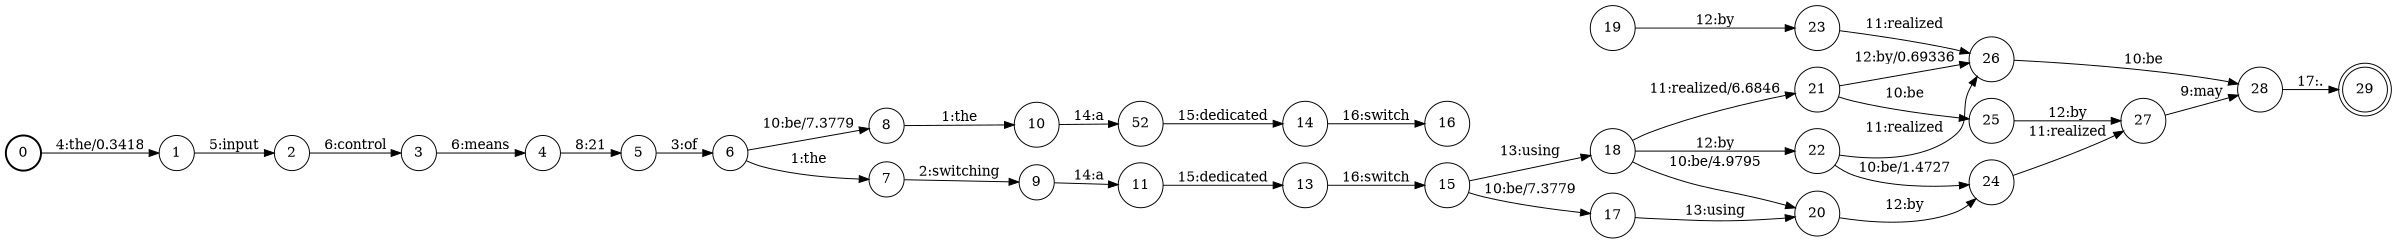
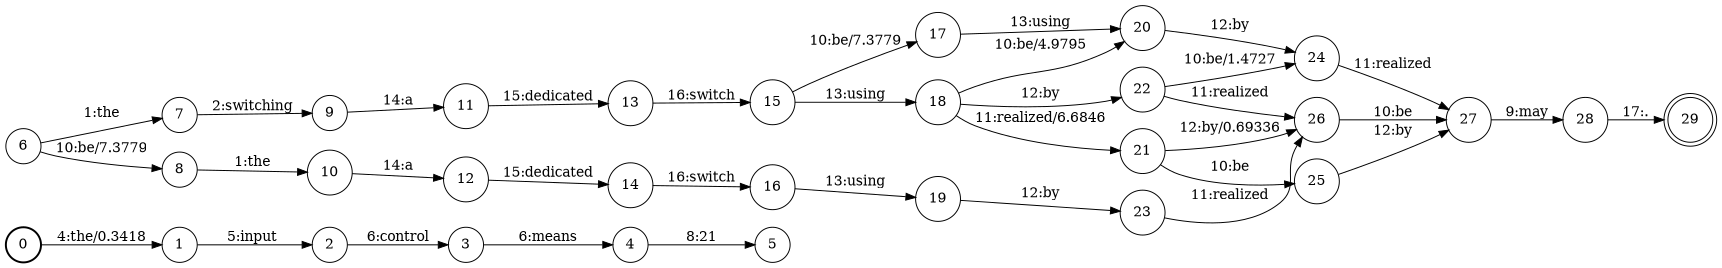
edge "26" -> "28": now "26" -> "27"
node "52": label "52" -> "12"
edge "5" -> "6": removed, label "3:of"
edge "16" -> "19": added, label "13:using"
